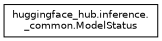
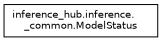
node "huggingface_hub.inference. _common.ModelStatus": label "huggingface_hub.inference. _common.ModelStatus" -> "inference_hub.inference. _common.ModelStatus"
